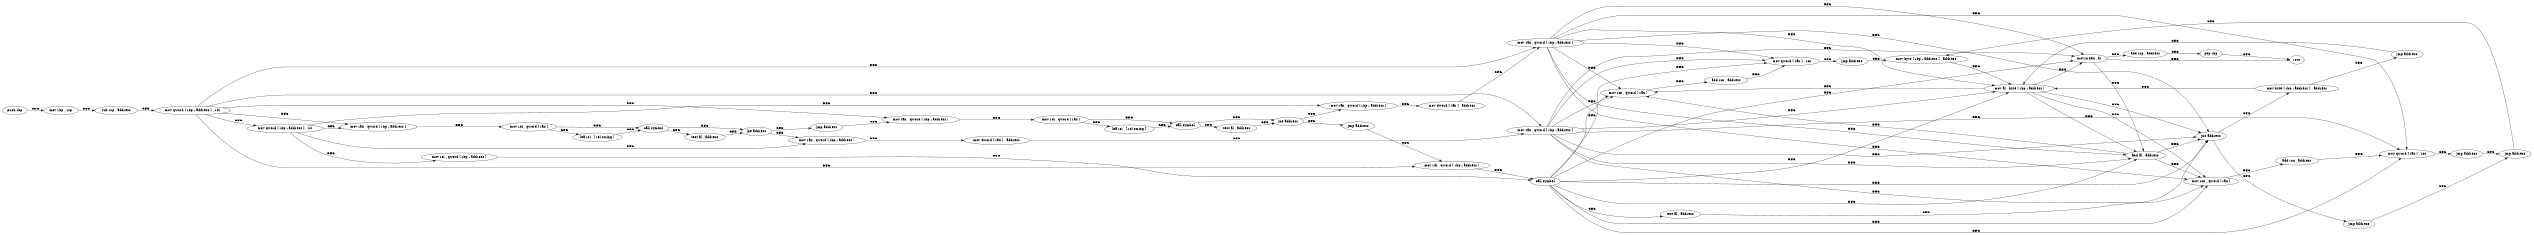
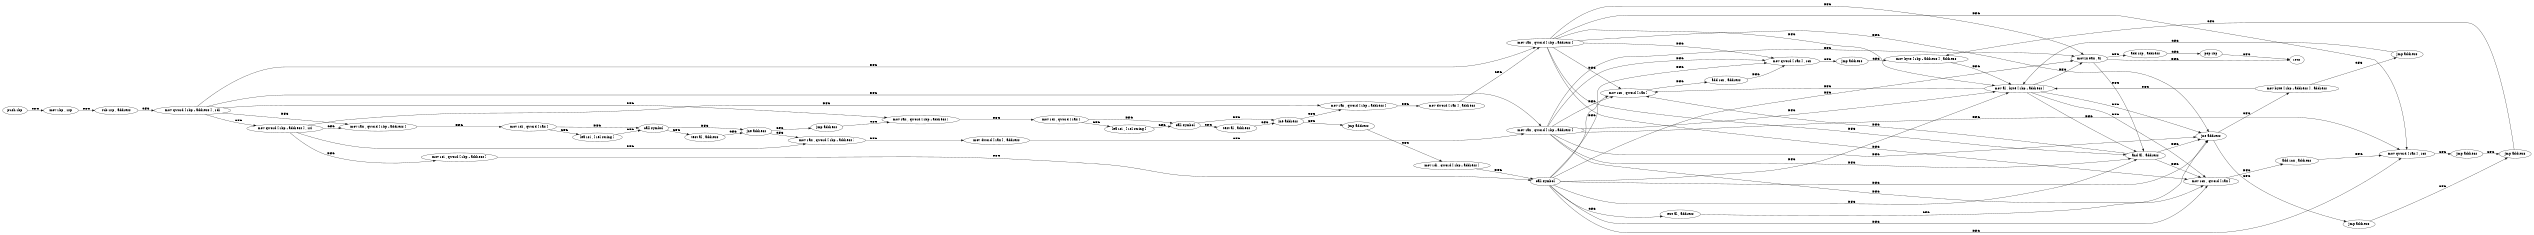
edge "mov qword [ rbp - address ] , rdi" -> "mov rdi , qword [ rbp - address ]": removed, label "DFG"
